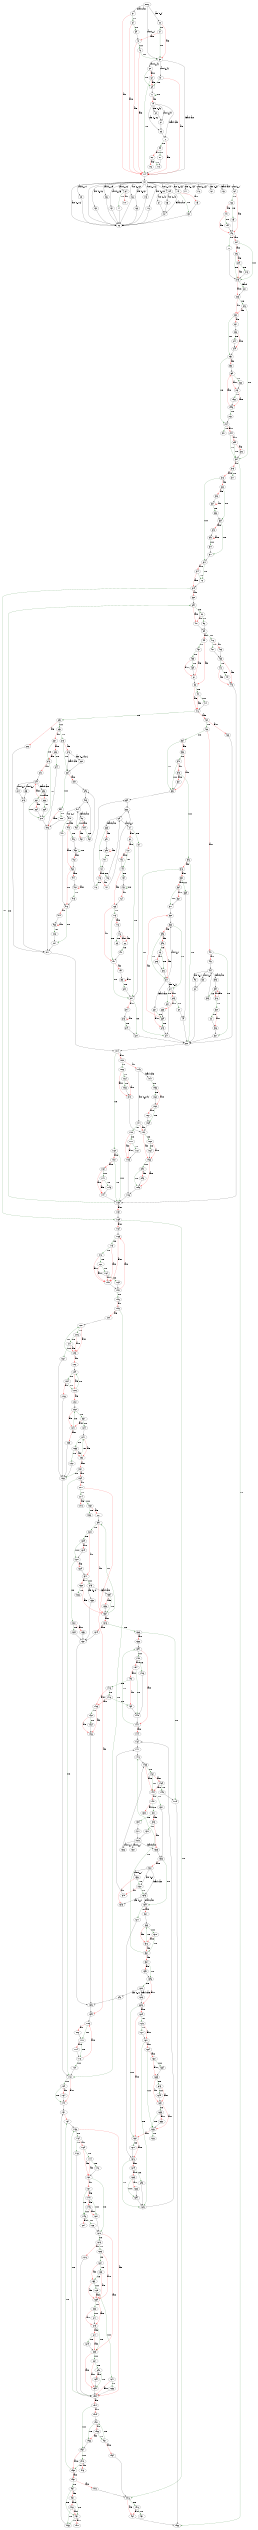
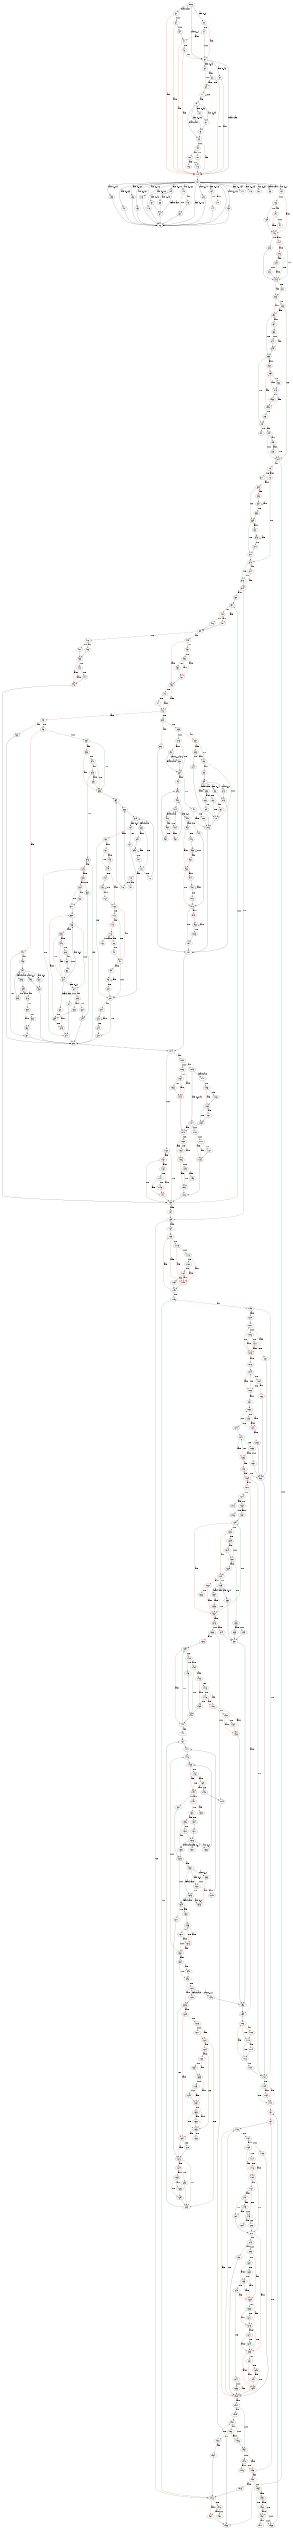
edge "215" -> "221": label "default" -> "true"
edge "1196" -> "1976": added, label "true"
